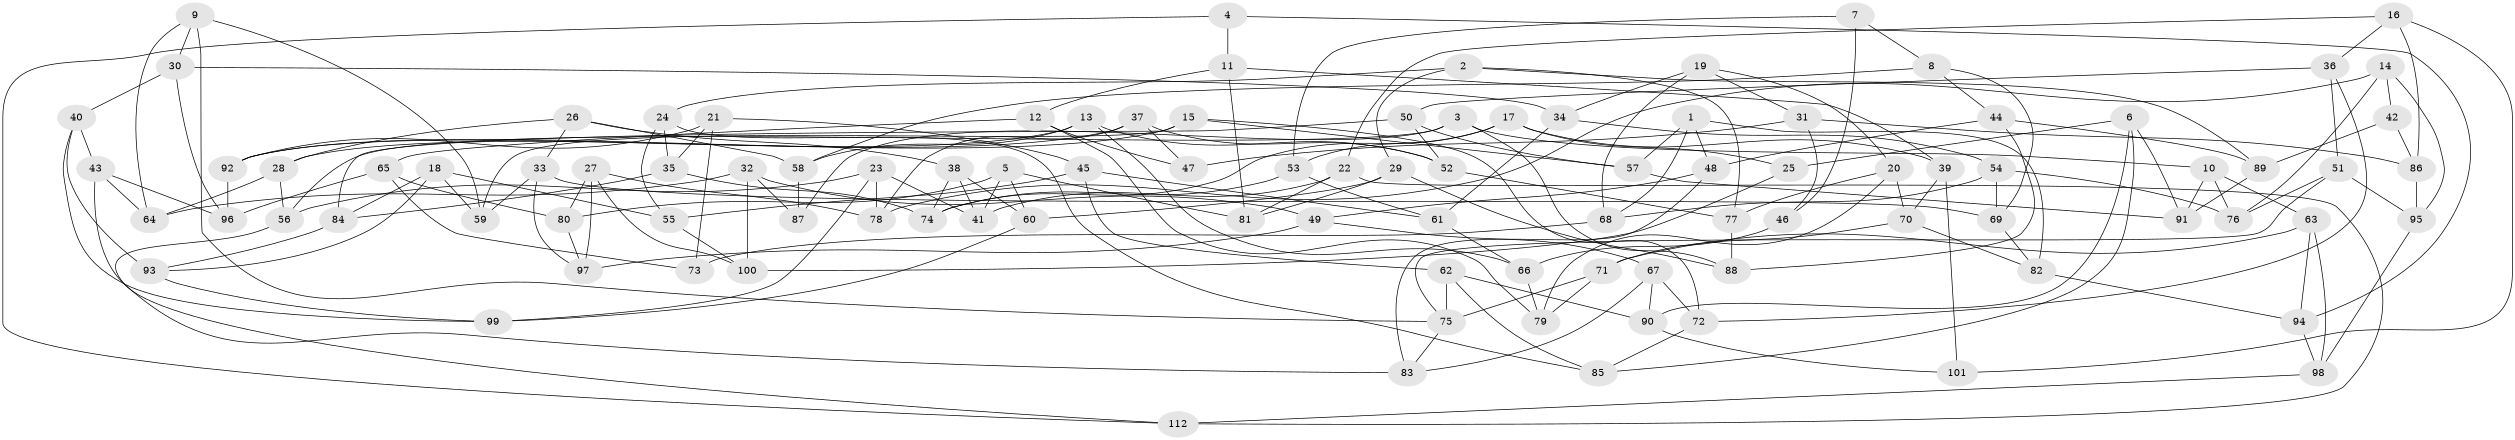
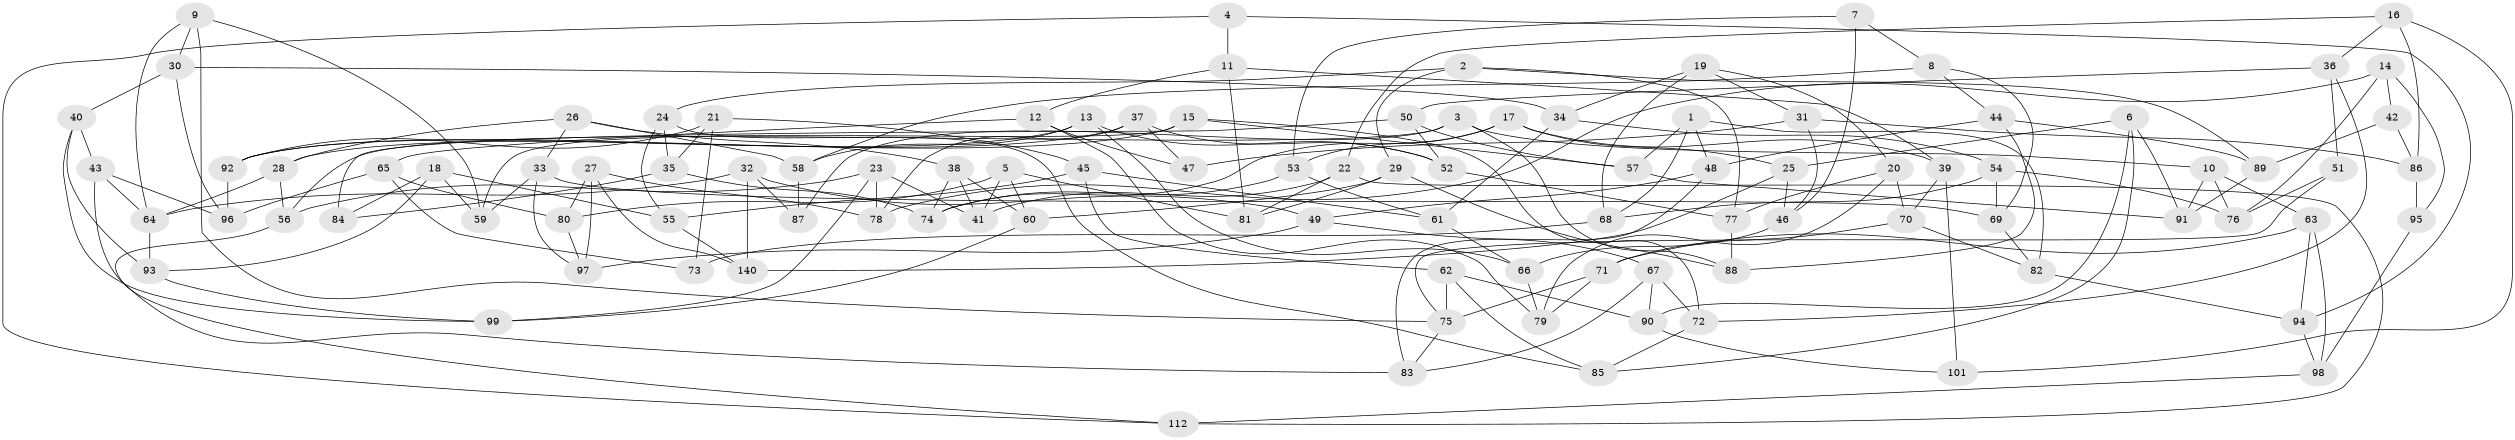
edge "25" -- "46": added
edge "51" -- "95": removed
edge "84" -- "93": now "64" -- "93"
node "100": label "100" -> "140"
